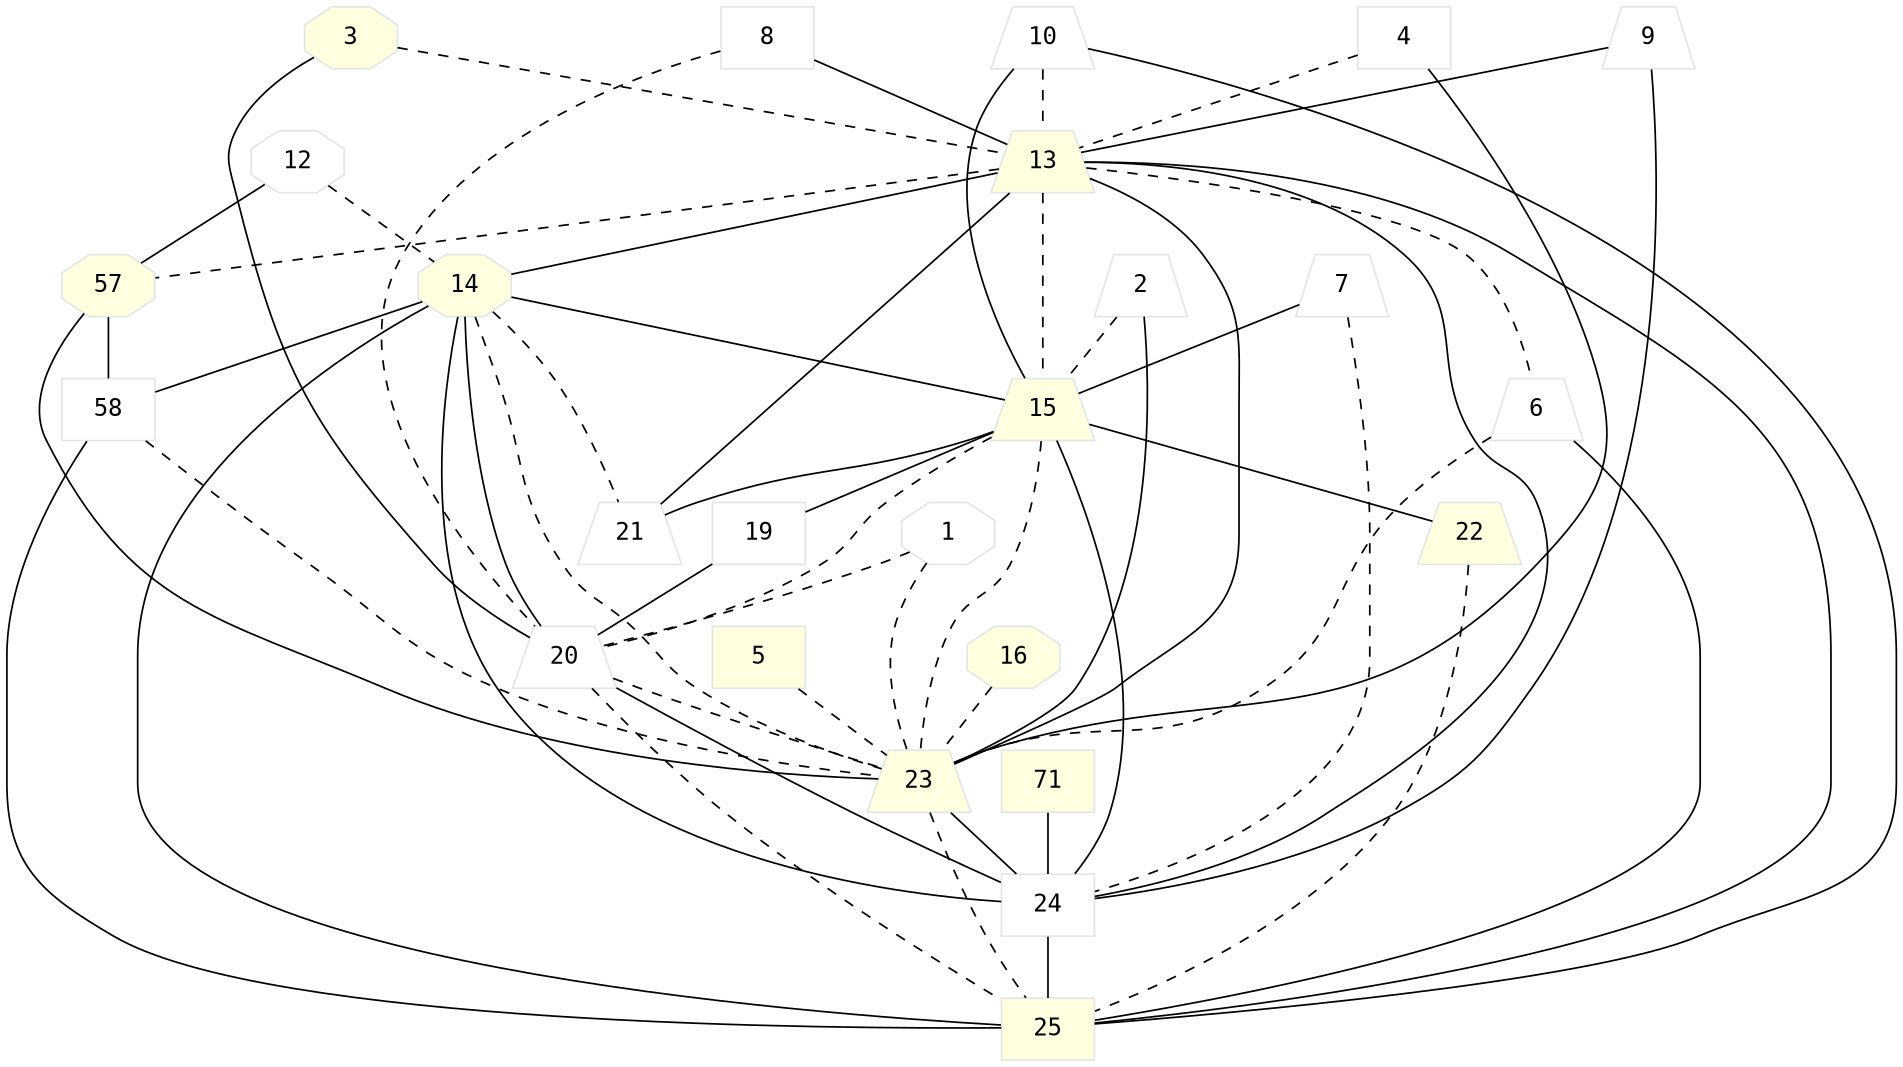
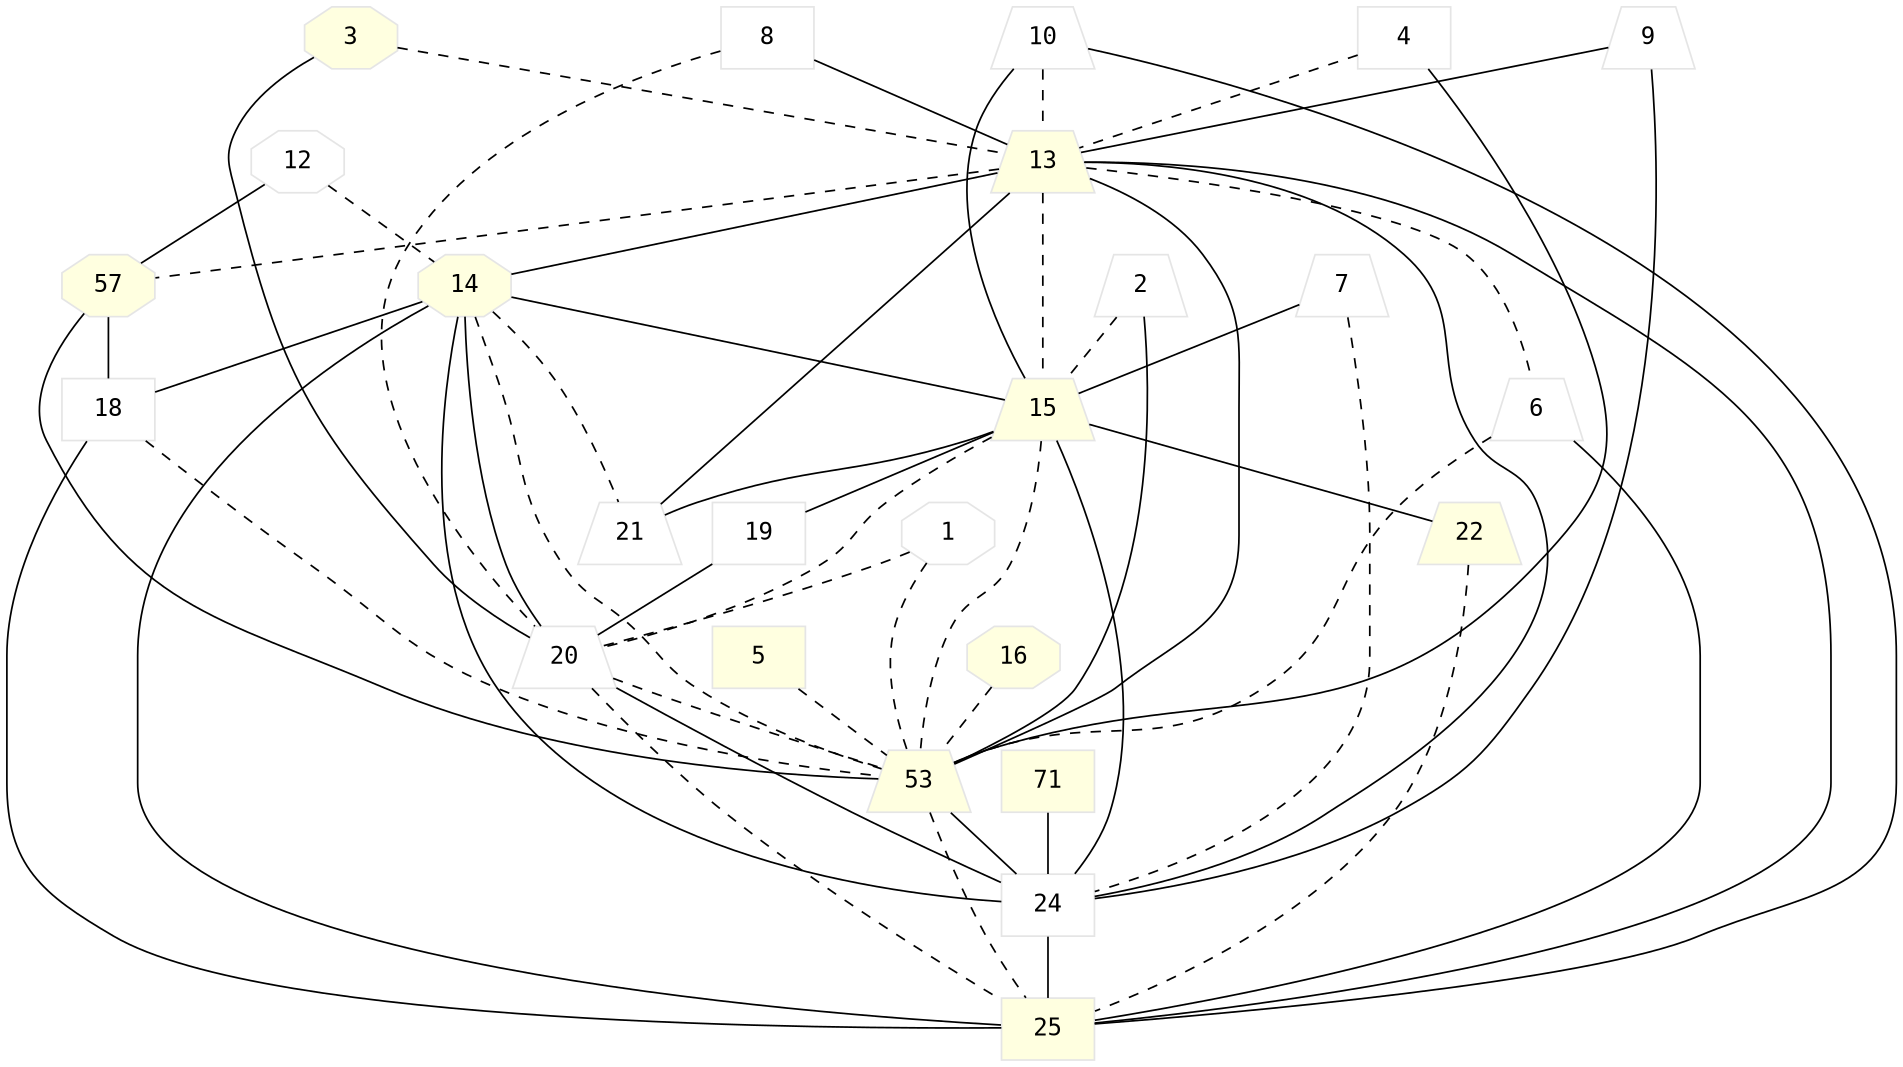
node "58": label "58" -> "18"
node "23": label "23" -> "53"
